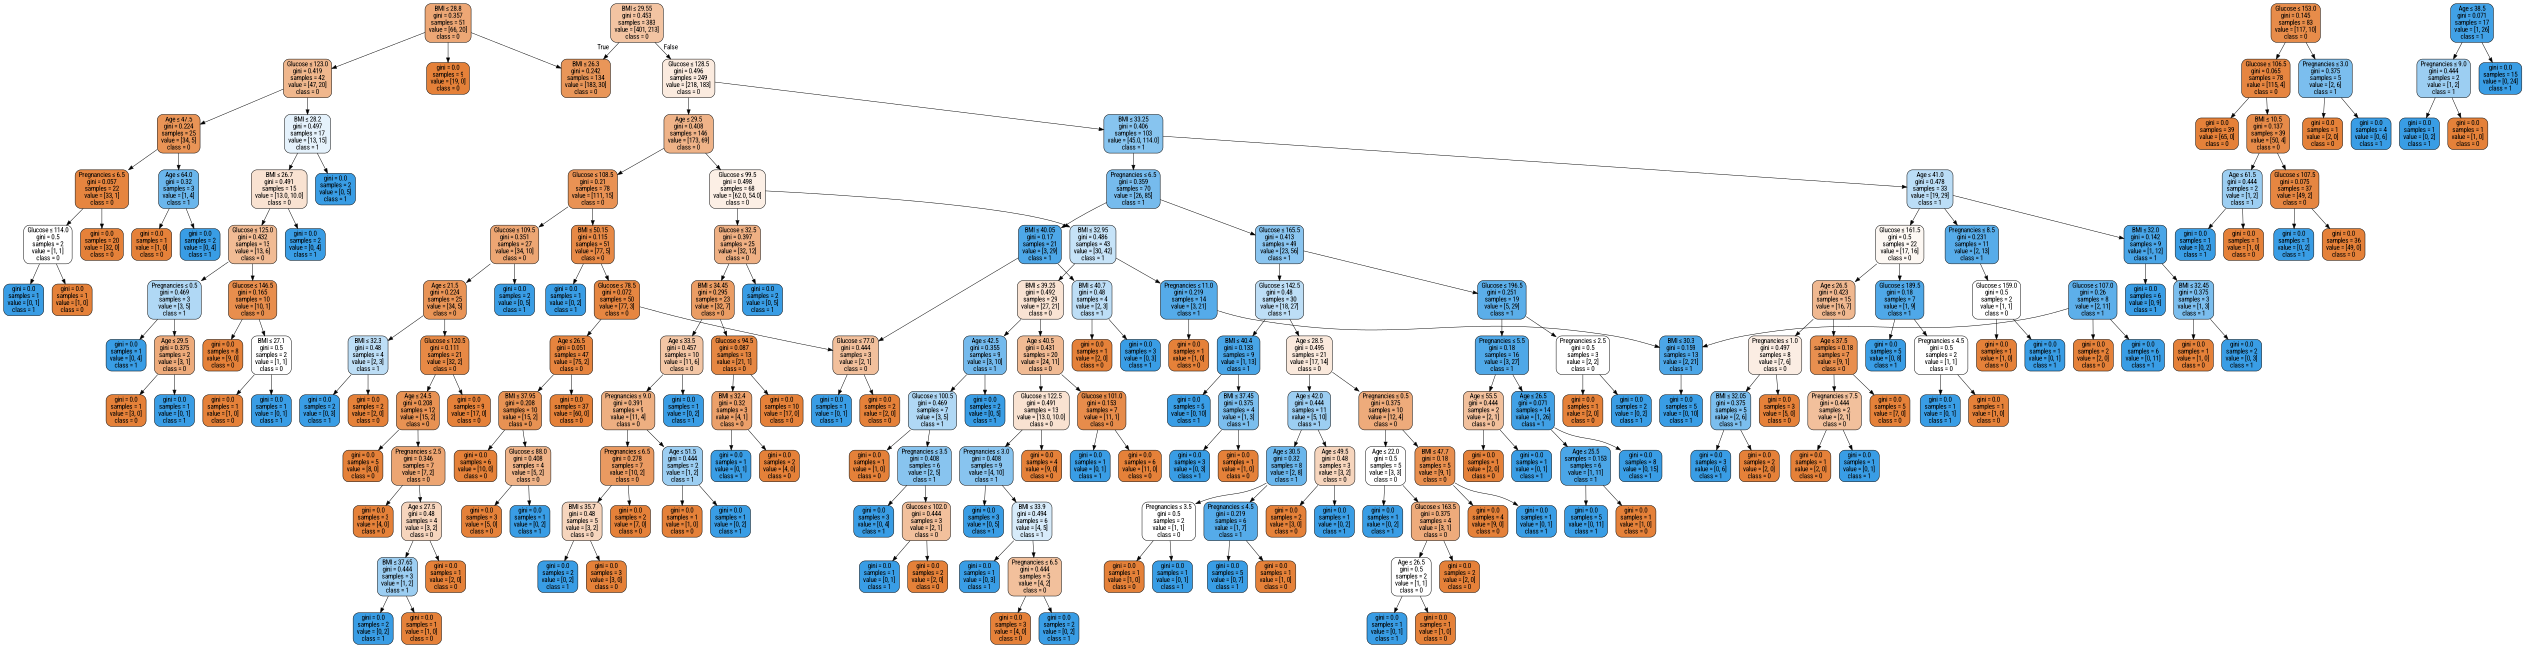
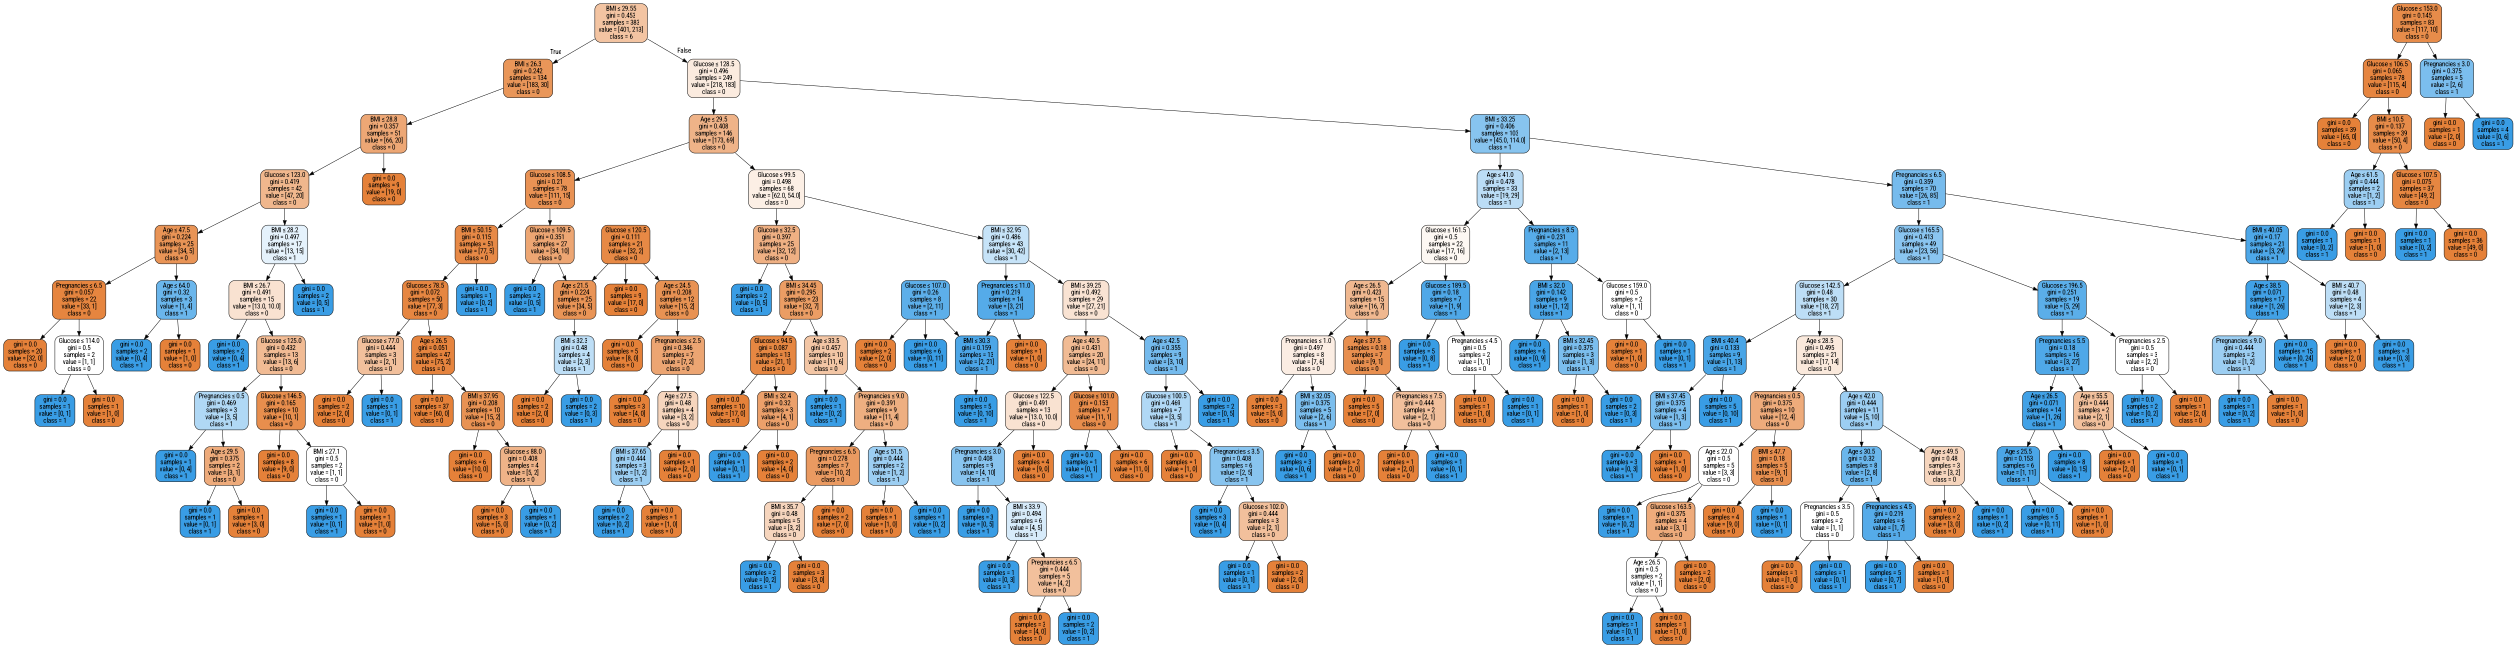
node "BMI ≤ 29.55": text "class = 0" -> "class = 6"
edge "BMI ≤ 28.8" -> "BMI ≤ 26.3": reversed
edge "Age ≤ 41.0" -> "BMI ≤ 32.0": now "Pregnancies ≤ 8.5" -> "BMI ≤ 32.0"
edge "BMI ≤ 40.05" -> "Glucose ≤ 77.0": now "BMI ≤ 40.05" -> "Age ≤ 38.5"
edge "Age ≤ 21.5" -> "Glucose ≤ 120.5": reversed
node "Age ≤ 25.5": text "samples = 0.153" -> "gini = 0.153"
